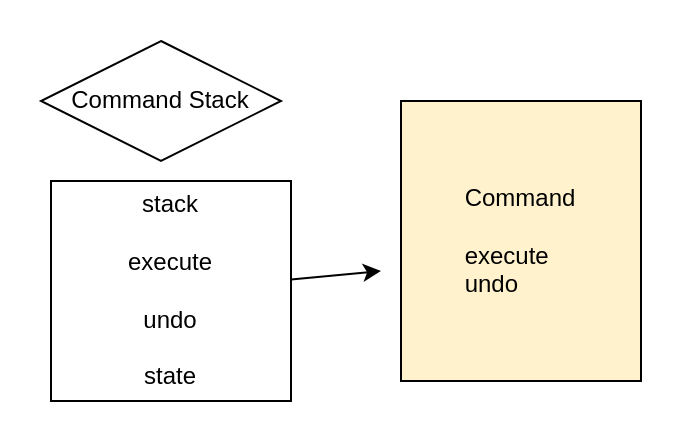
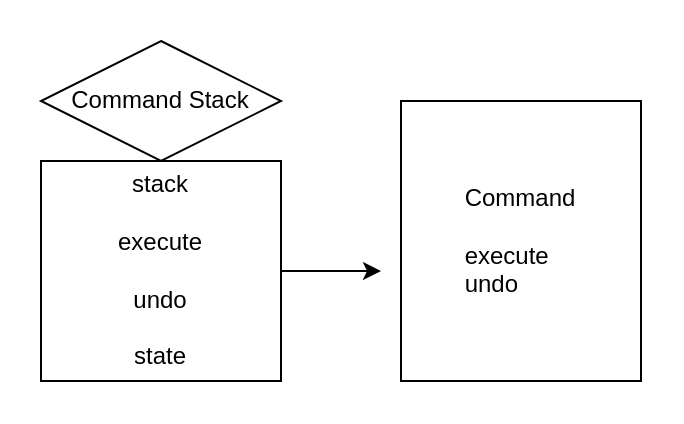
node "Command execute undo": fillcolor #fff2cc -> #ffffff
node "stack execute undo state": moved (171, 291) -> (161, 271)
